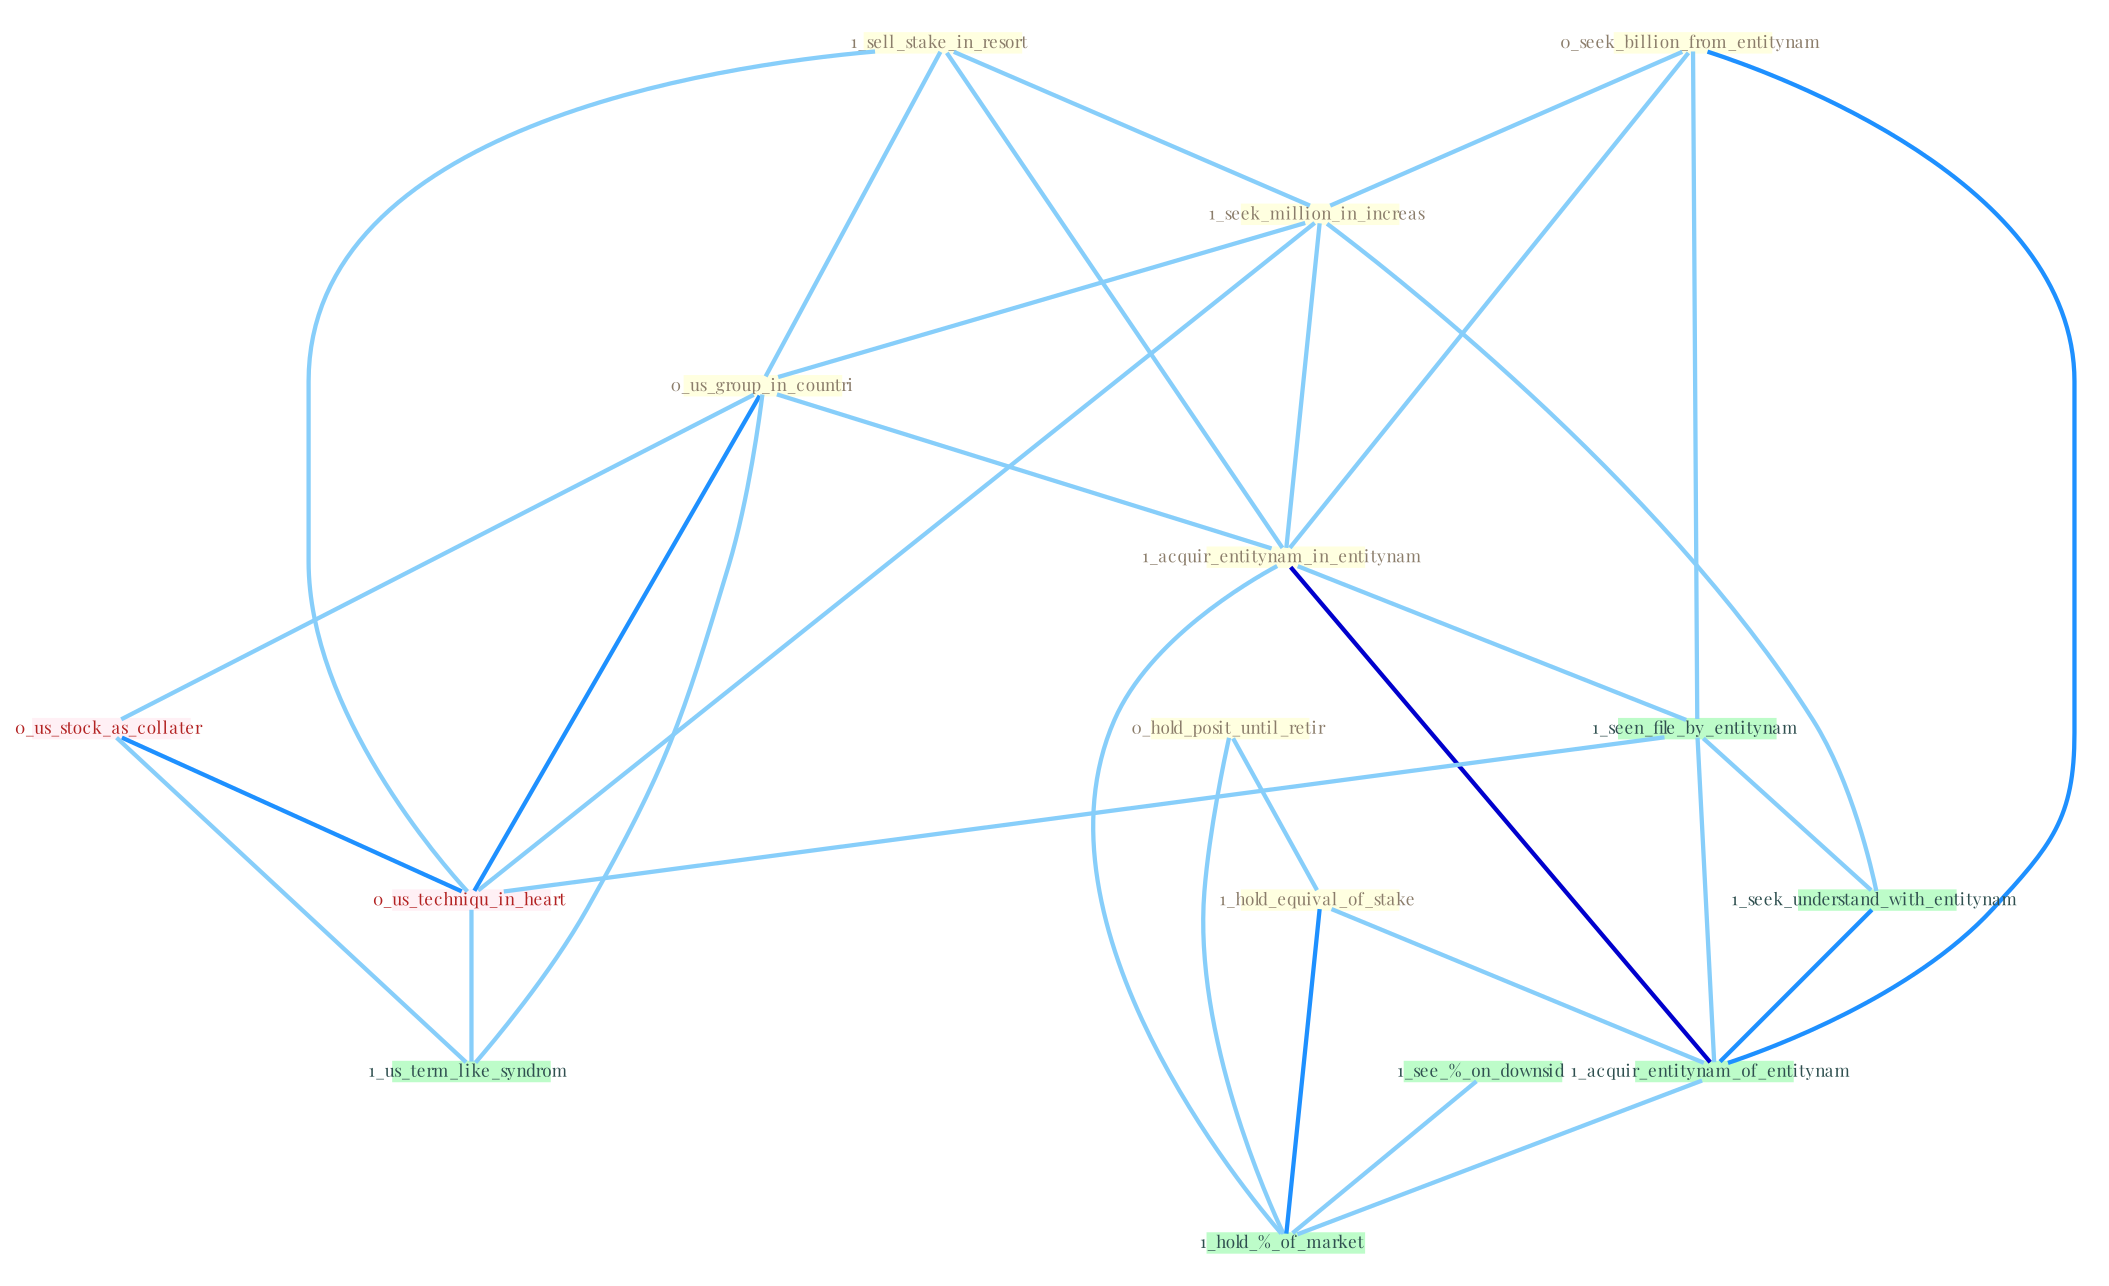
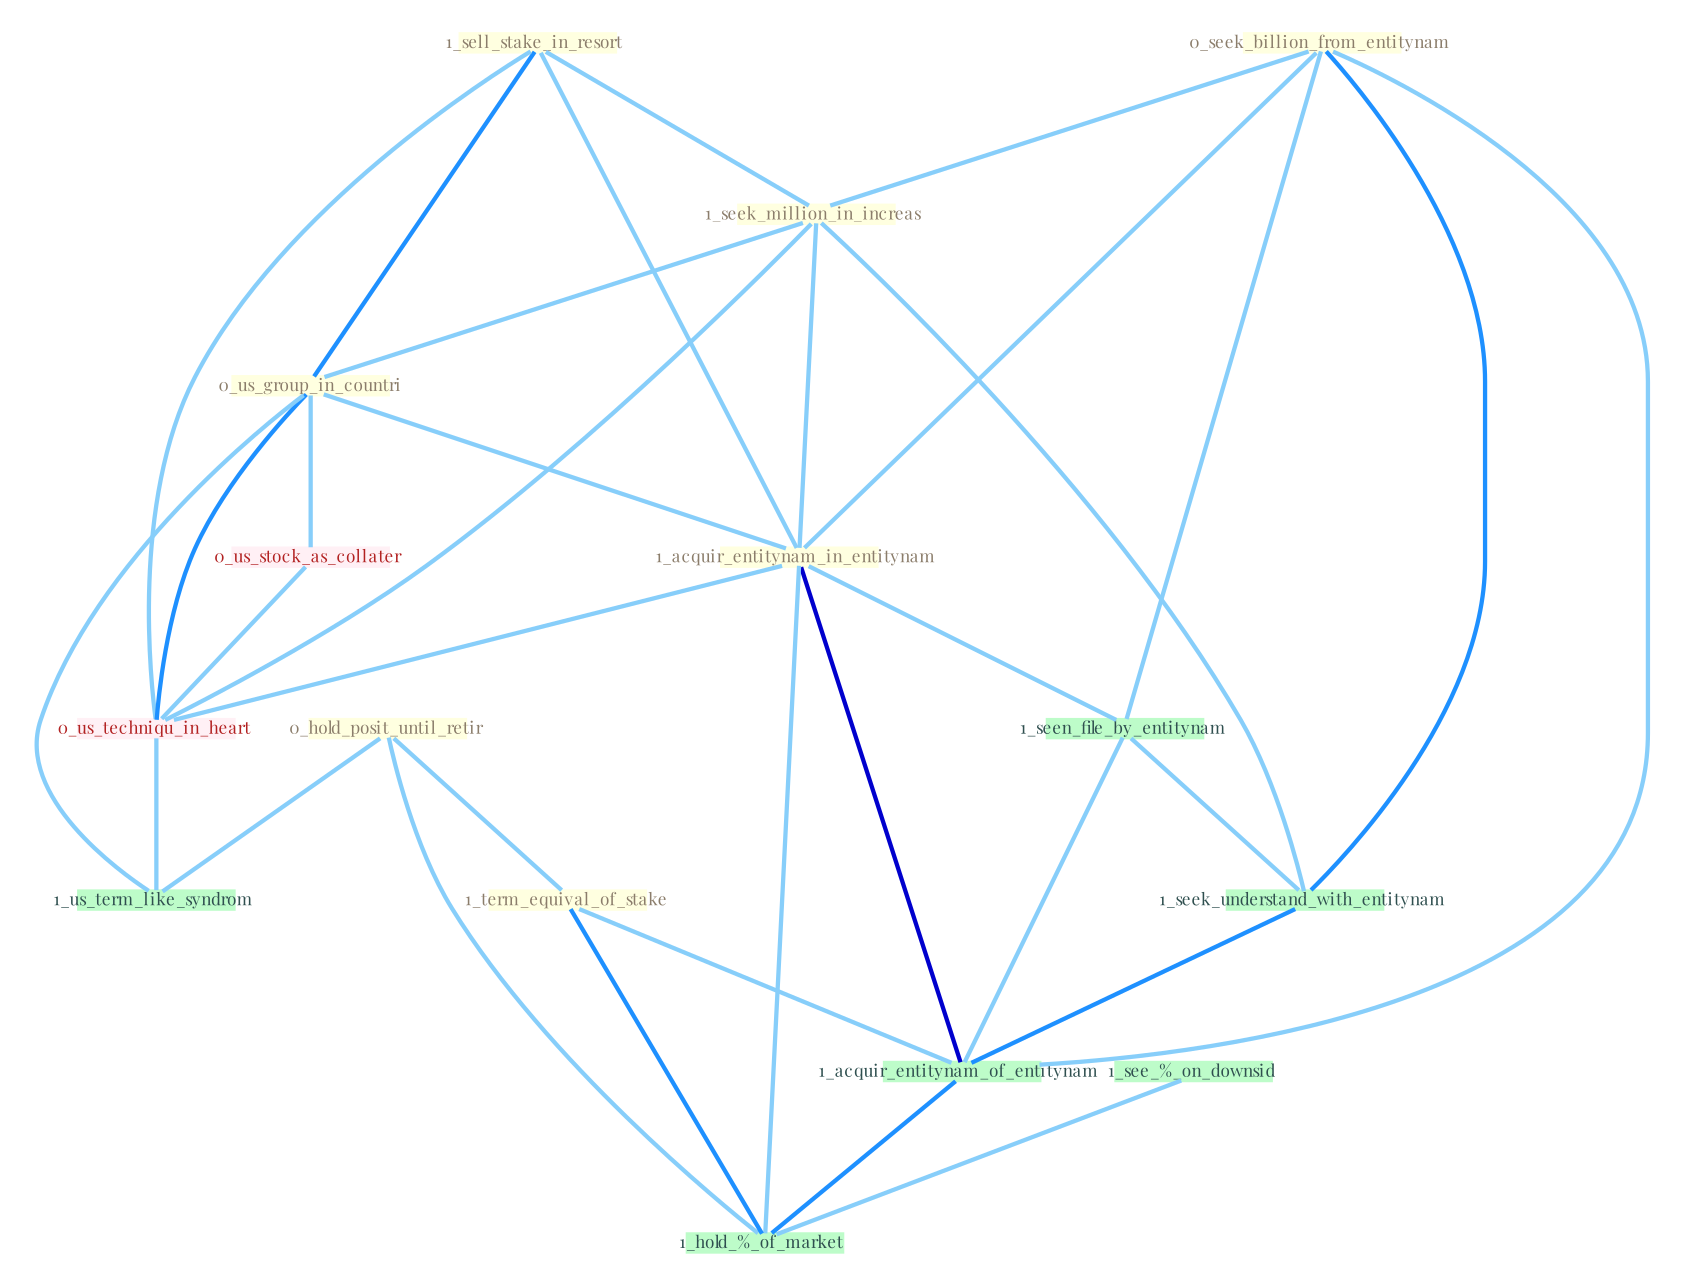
edge "1_sell_stake_in_resort" -- "0_us_group_in_countri": color #87cefa -> #1e90ff
edge "0_seek_billion_from_entitynam" -- "1_seek_understand_with_entitynam": added
edge "0_seek_billion_from_entitynam" -- "1_acquir_entitynam_of_entitynam": color #1e90ff -> #87cefa
edge "0_us_stock_as_collater" -- "0_us_techniqu_in_heart": color #1e90ff -> #87cefa
edge "1_seen_file_by_entitynam" -- "0_us_techniqu_in_heart": now "1_acquir_entitynam_in_entitynam" -- "0_us_techniqu_in_heart"
edge "0_us_stock_as_collater" -- "1_us_term_like_syndrom": now "0_hold_posit_until_retir" -- "1_us_term_like_syndrom"
node "1_hold_equival_of_stake": label "1_hold_equival_of_stake" -> "1_term_equival_of_stake"
edge "1_acquir_entitynam_of_entitynam" -- "1_hold_%_of_market": color #87cefa -> #1e90ff
